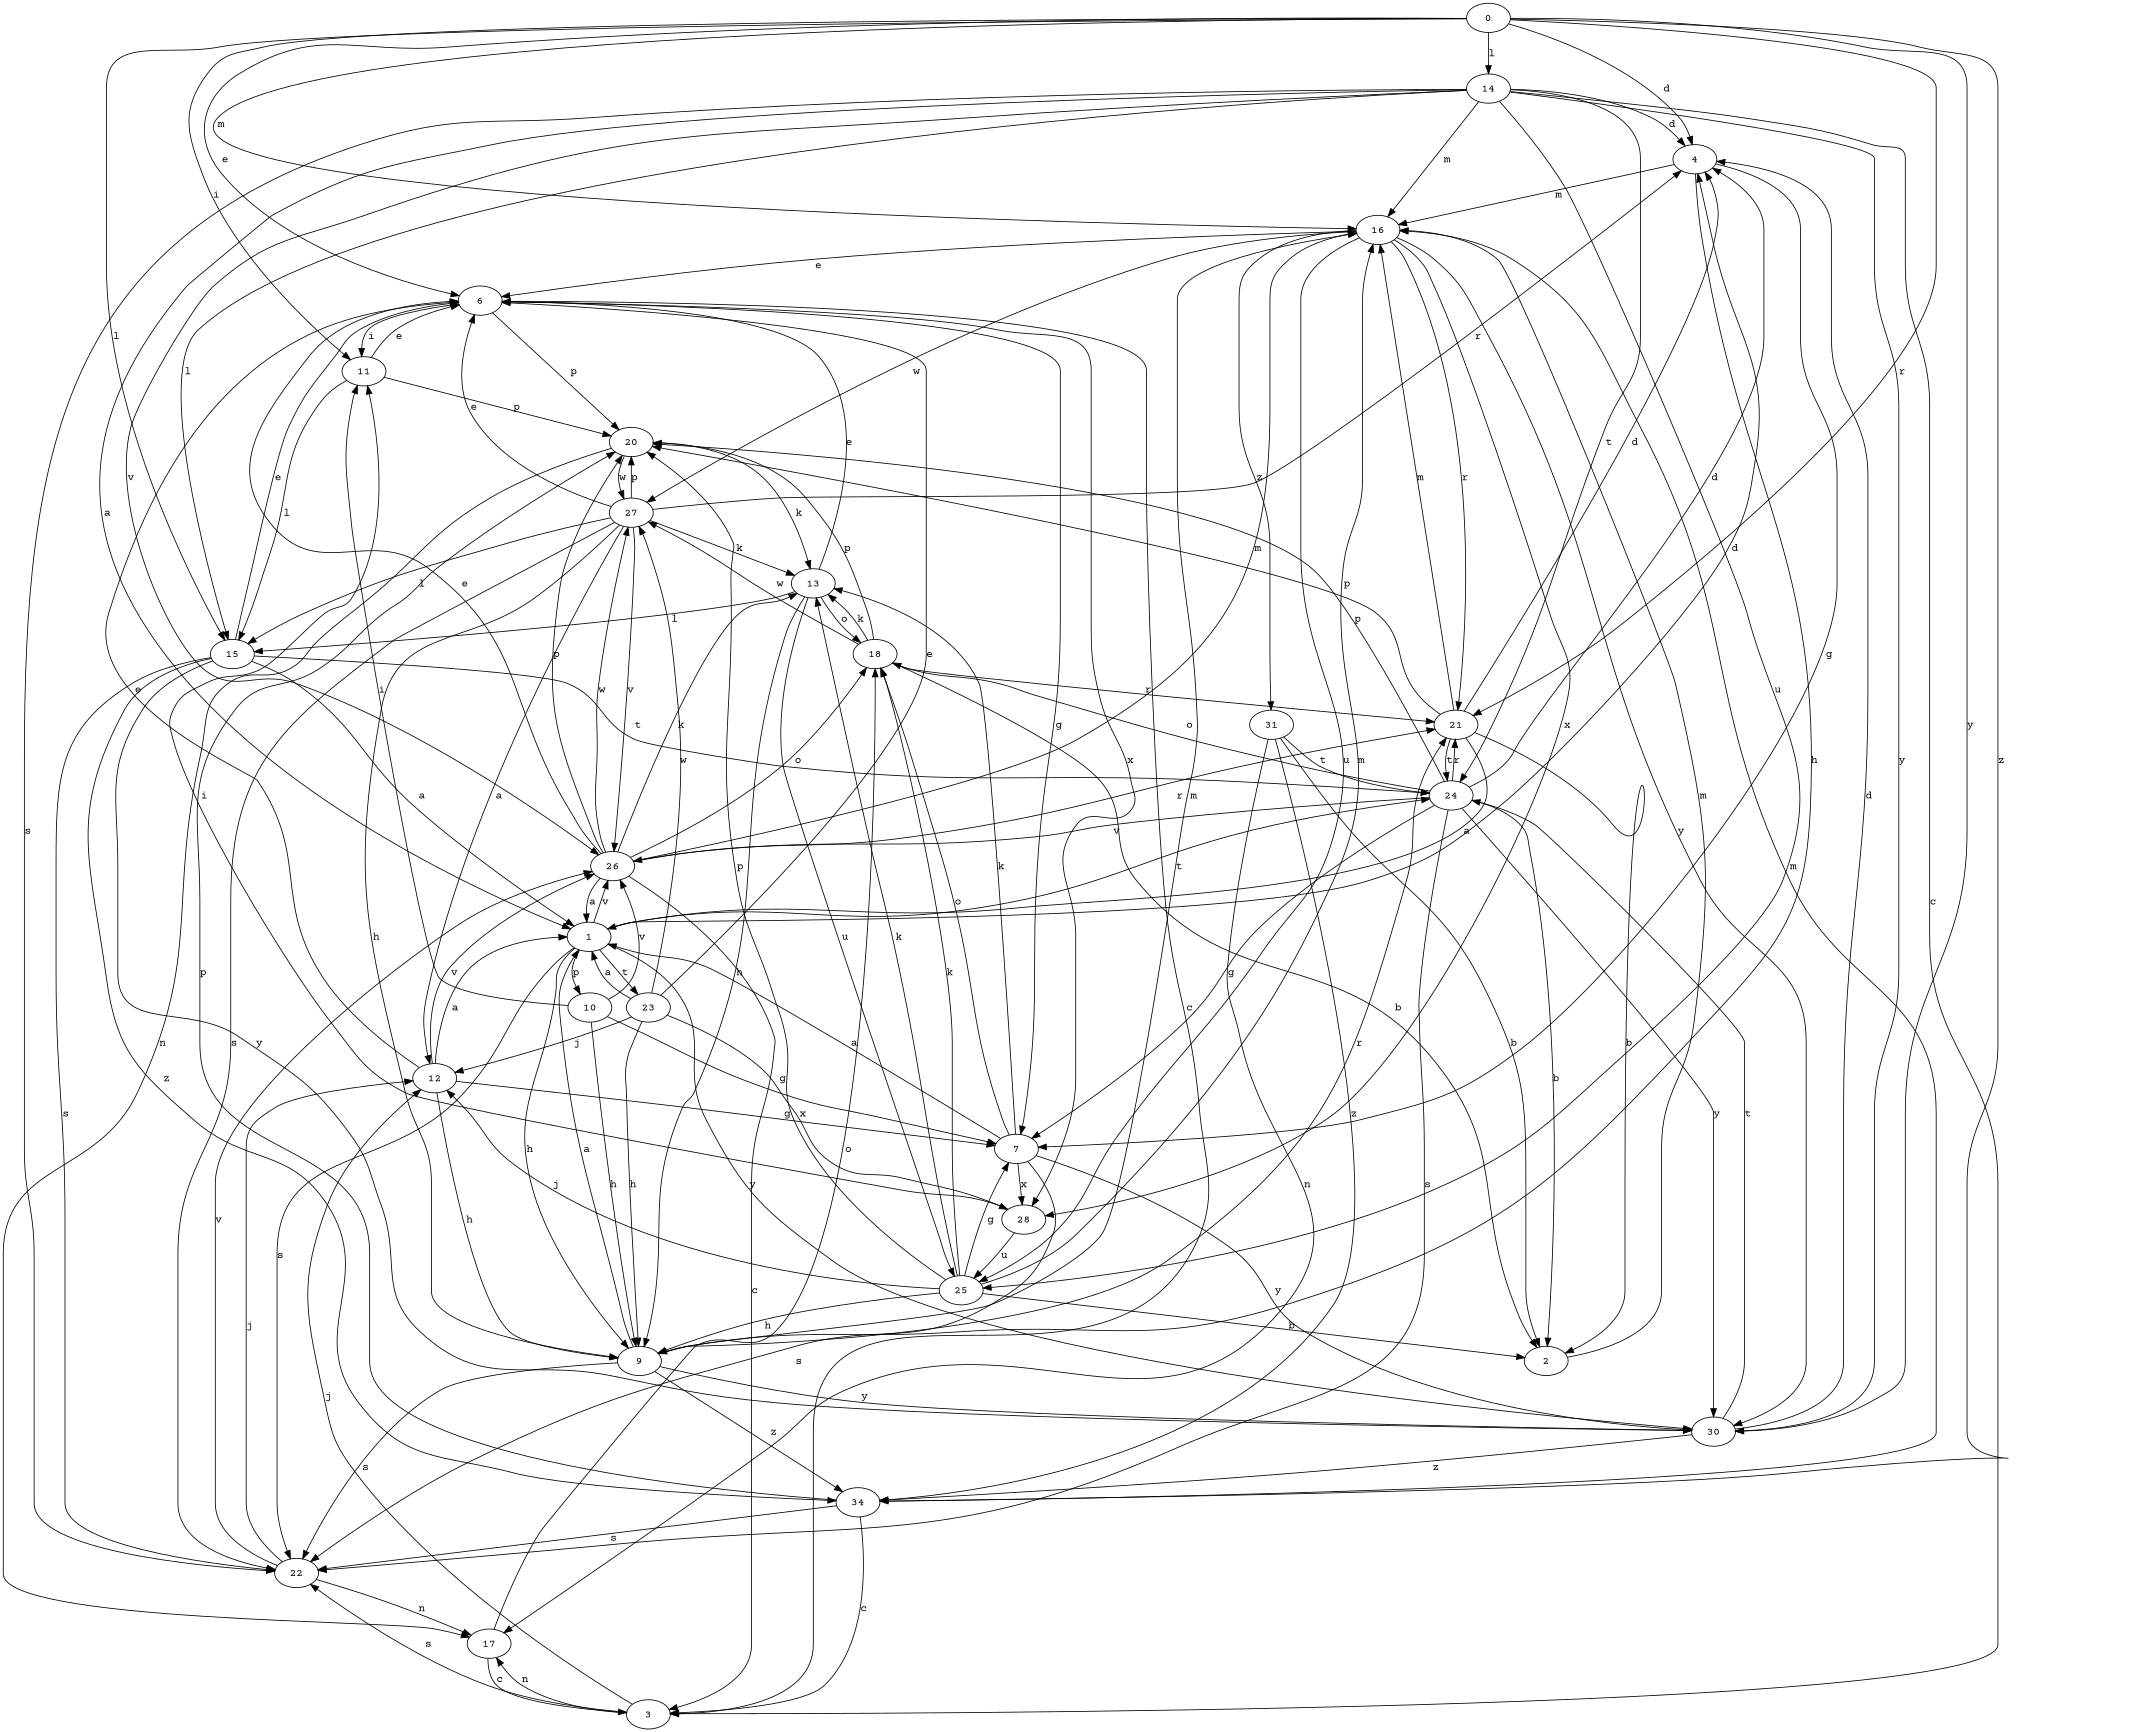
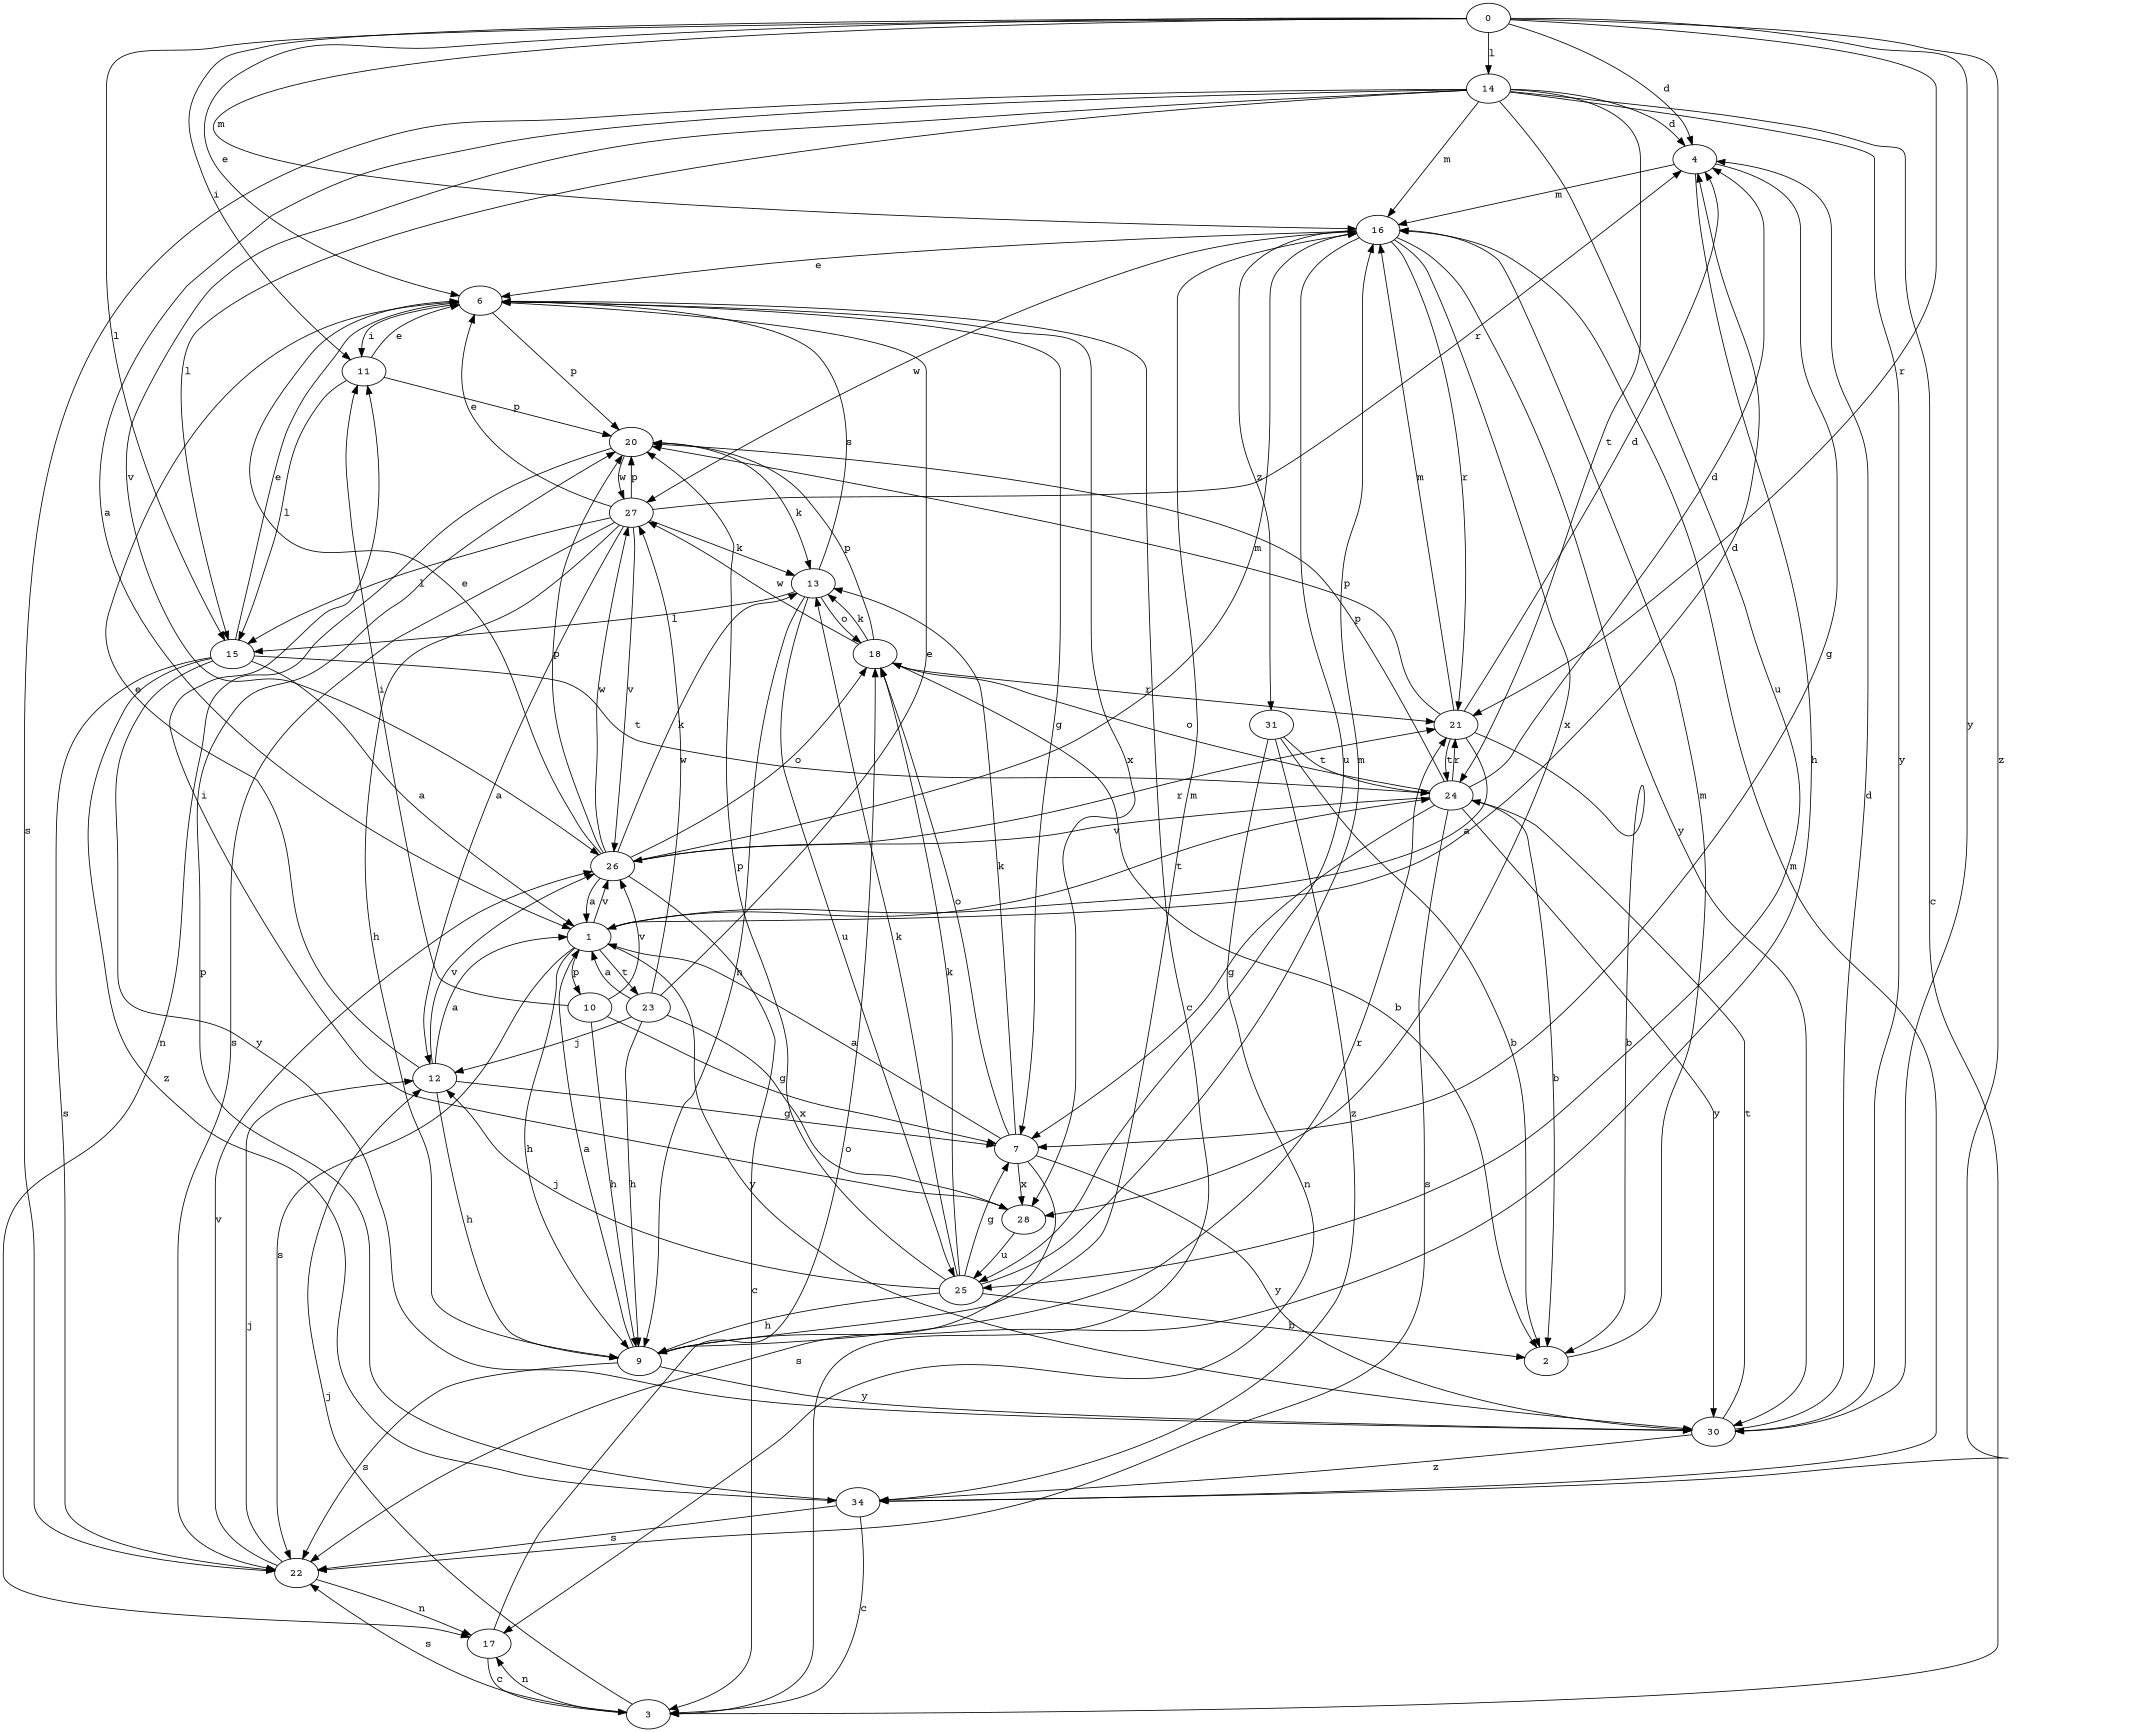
edge "13" -> "6": label "e" -> "s"
edge "9" -> "34": removed, label "z"
